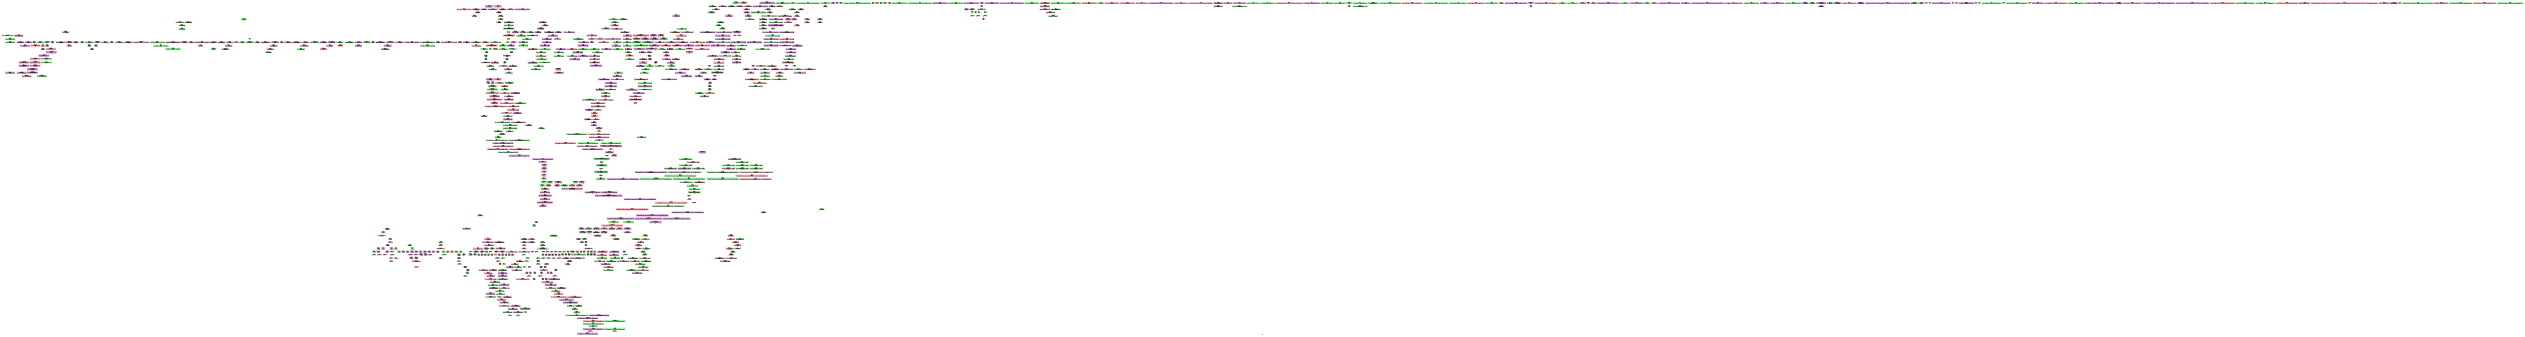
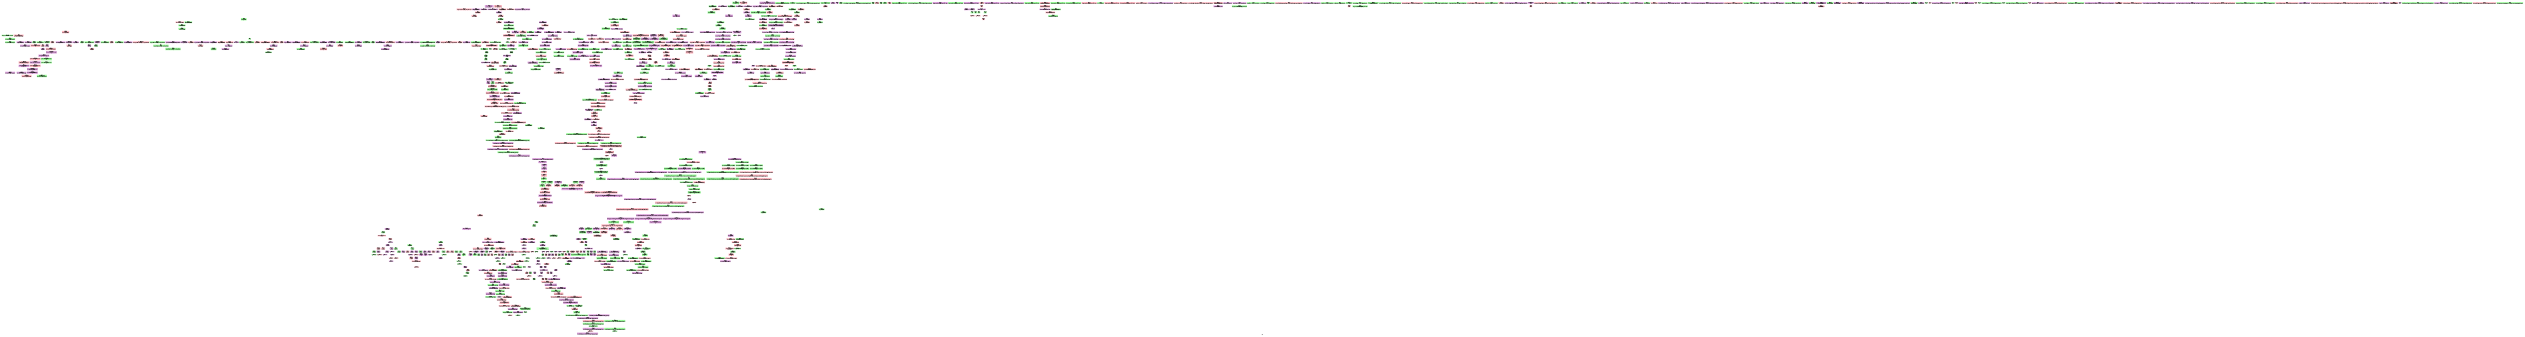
node "NodeID: 688": fillcolor palegreen -> plum
